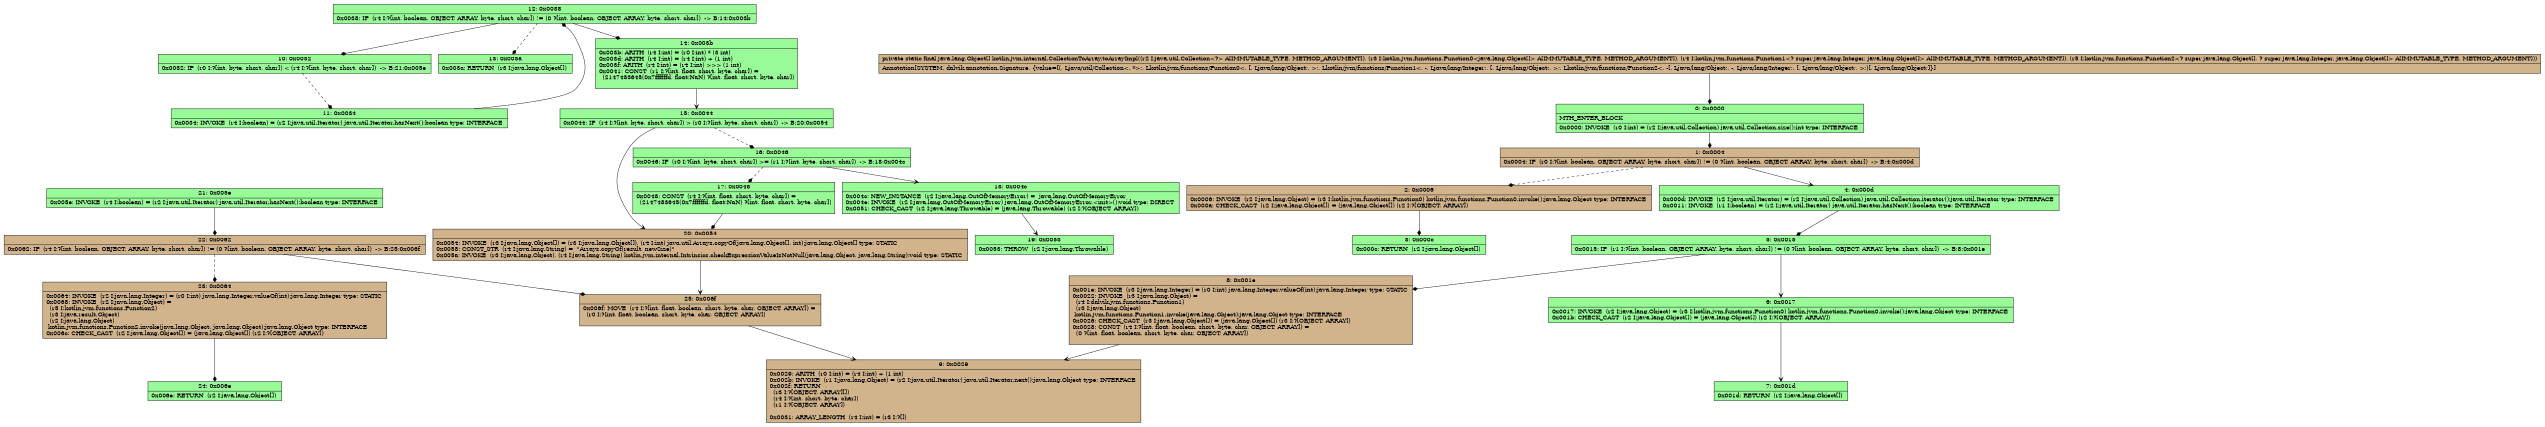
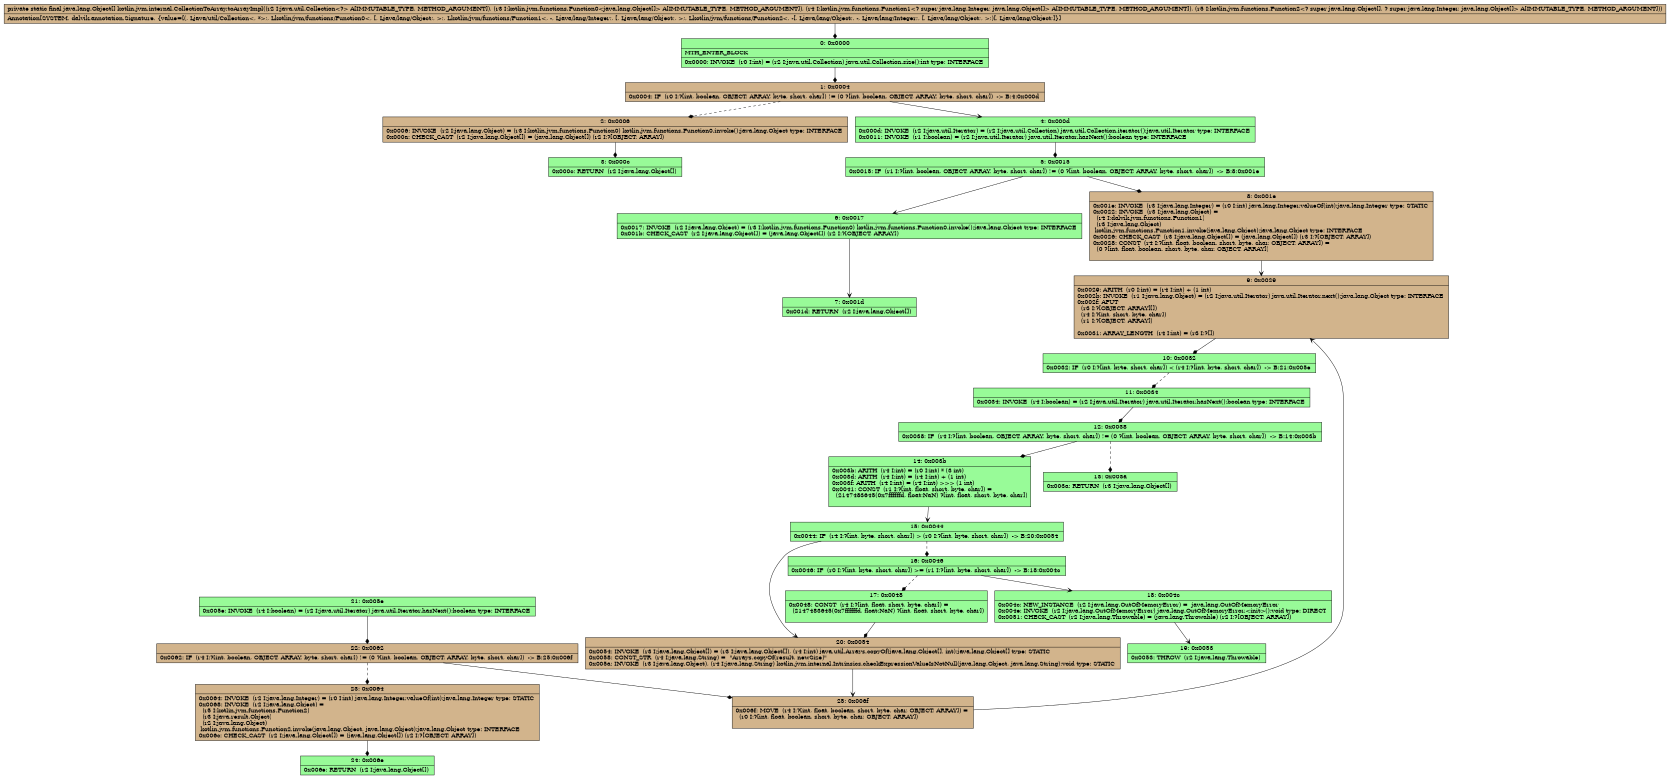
edge "12: 0x0038" -> "10: 0x0032": now "9: 0x0029" -> "10: 0x0032"
node "9: 0x0029": text "0x002f: RETURN" -> "0x002f: APUT"
